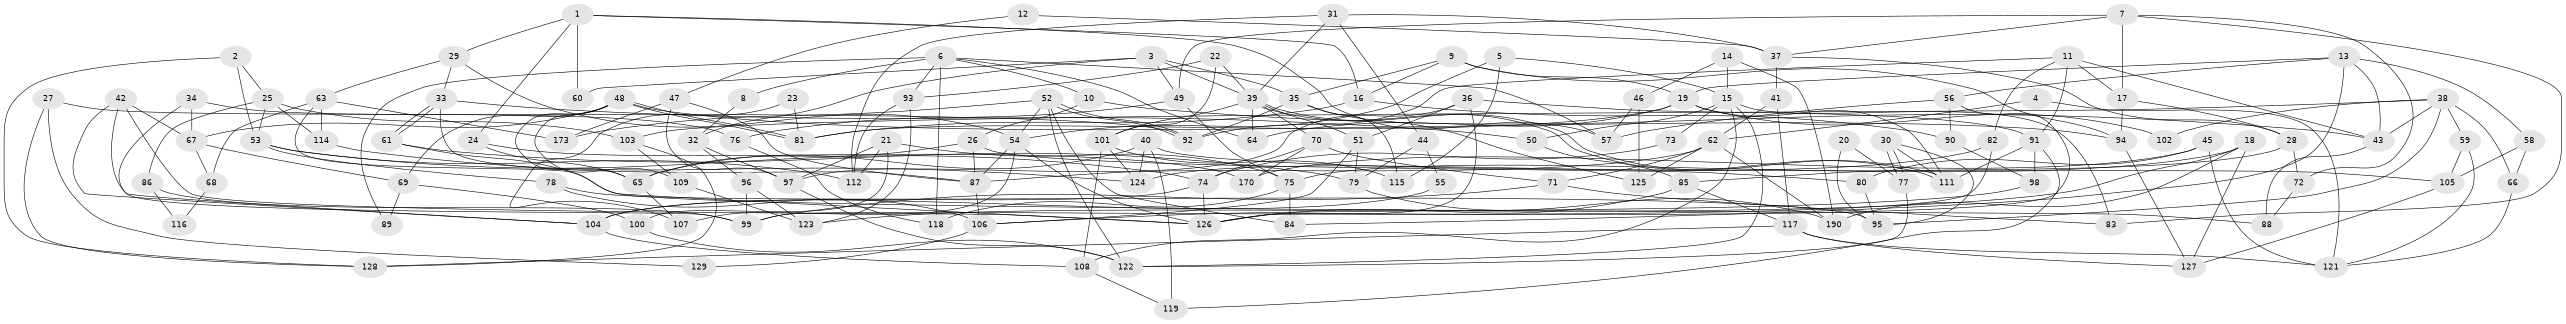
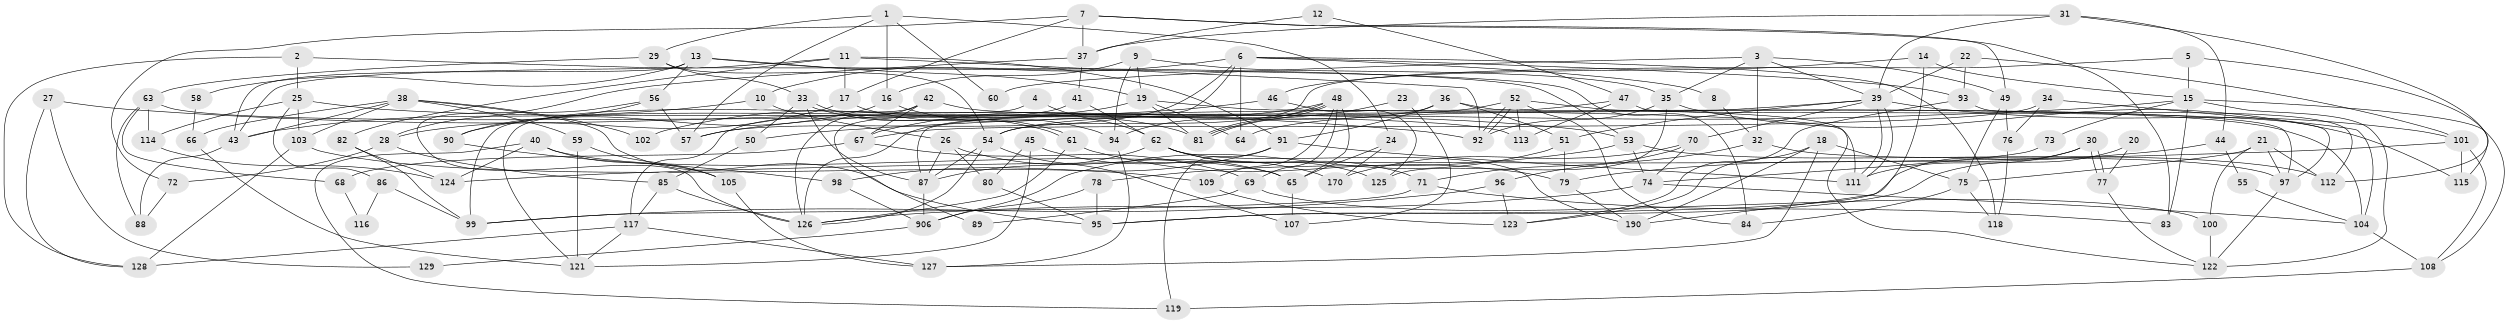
node "173": label "173" -> "113"
edge "58" -- "105": removed
node "106": label "106" -> "906"
